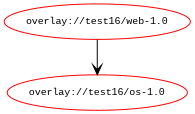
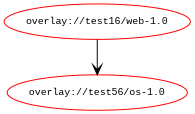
node "overlay://test16/os-1.0": label "overlay://test16/os-1.0" -> "overlay://test56/os-1.0"
